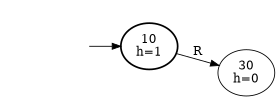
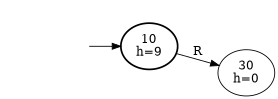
node "10 h=1": label "10 h=1" -> "10 h=9"
